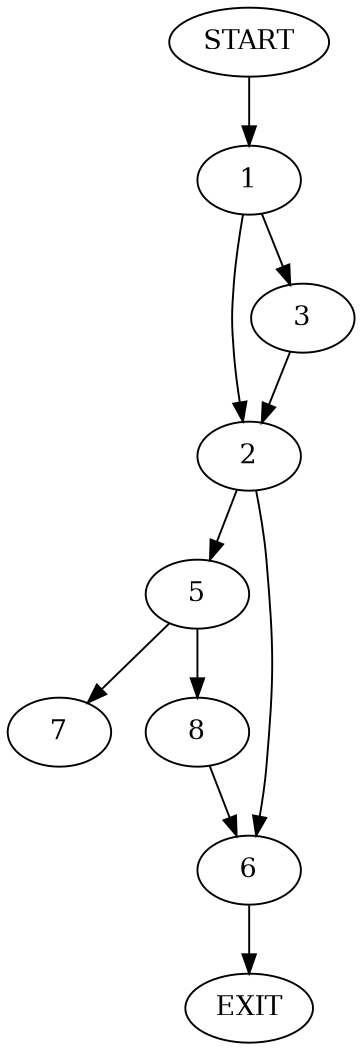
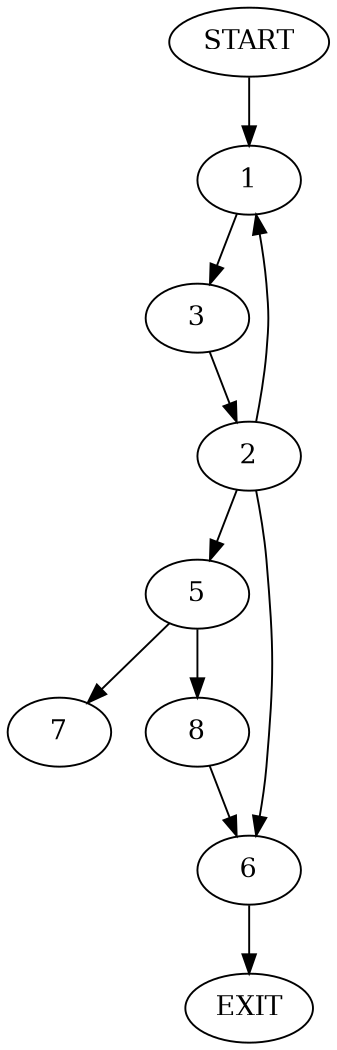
edge "1" -> "2": reversed
